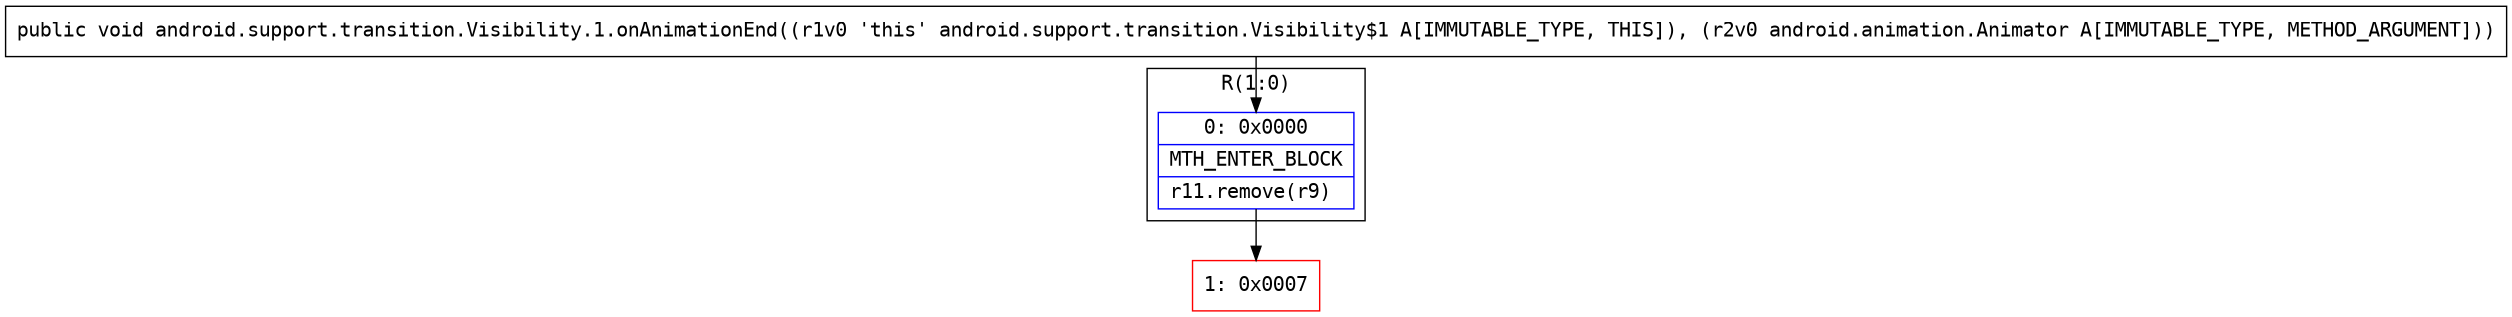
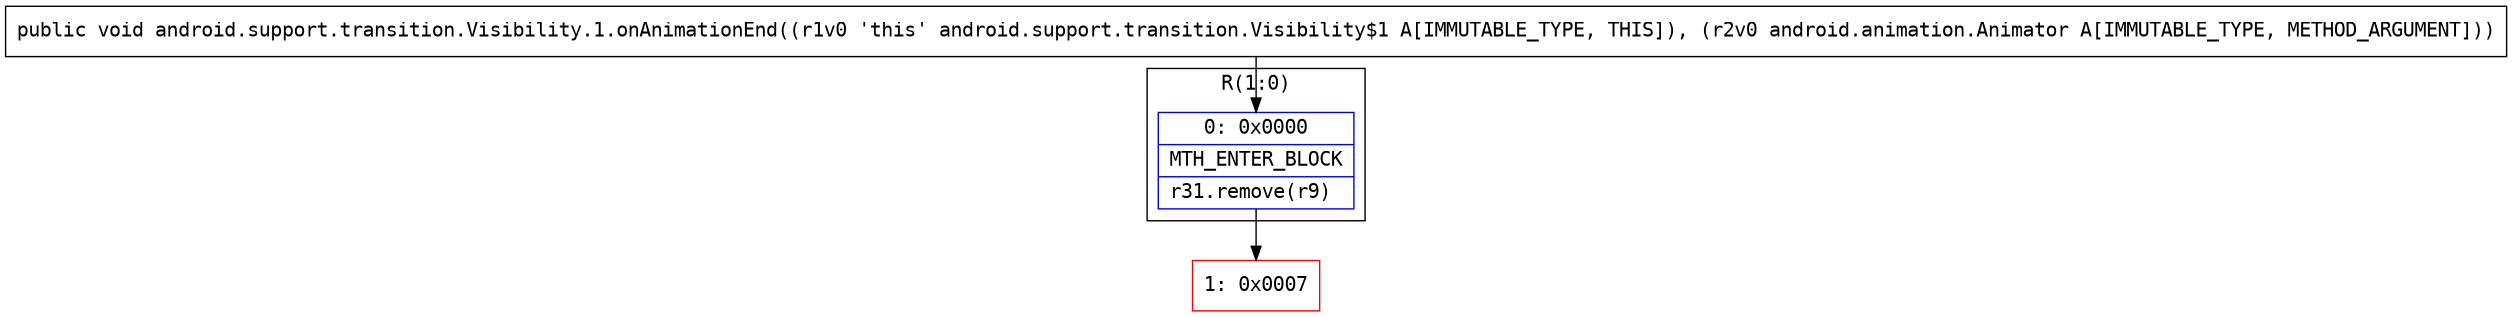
node "0: 0x0000": text "r11.remove(r9)" -> "r31.remove(r9)"
